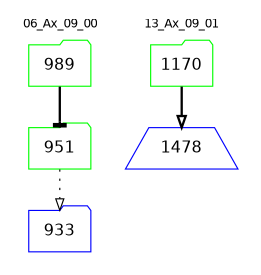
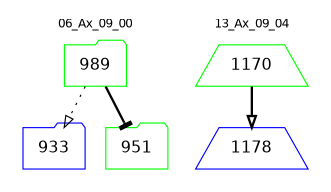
cluster "13_Ax_09_01": label "13_Ax_09_01" -> "13_Ax_09_04"
node "1170": shape folder -> trapezium
node "1478": label "1478" -> "1178"
edge "951" -> "933": now "989" -> "933"
